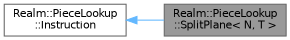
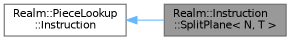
node "Realm::PieceLookup ::SplitPlane< N, T >": label "Realm::PieceLookup ::SplitPlane< N, T >" -> "Realm::Instruction ::SplitPlane< N, T >"
